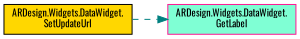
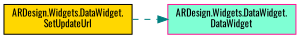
node "ARDesign.Widgets.DataWidget. GetLabel": label "ARDesign.Widgets.DataWidget. GetLabel" -> "ARDesign.Widgets.DataWidget. DataWidget"
